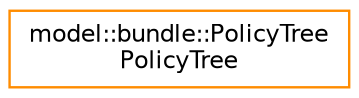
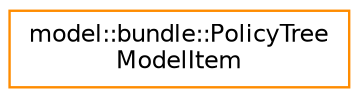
node "model::bundle::PolicyTree PolicyTree": label "model::bundle::PolicyTree PolicyTree" -> "model::bundle::PolicyTree ModelItem"
